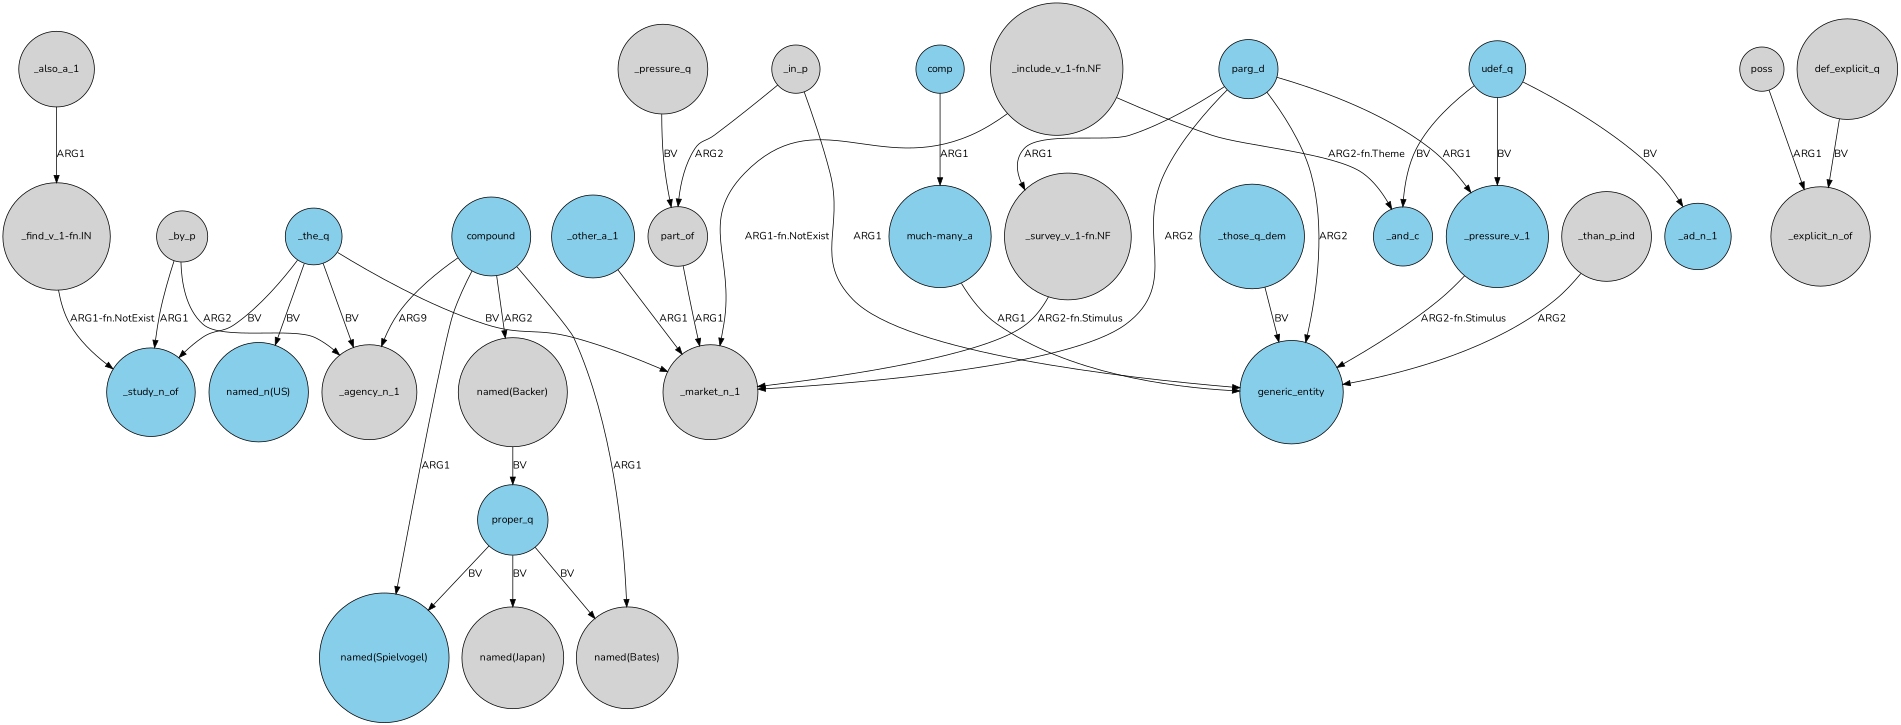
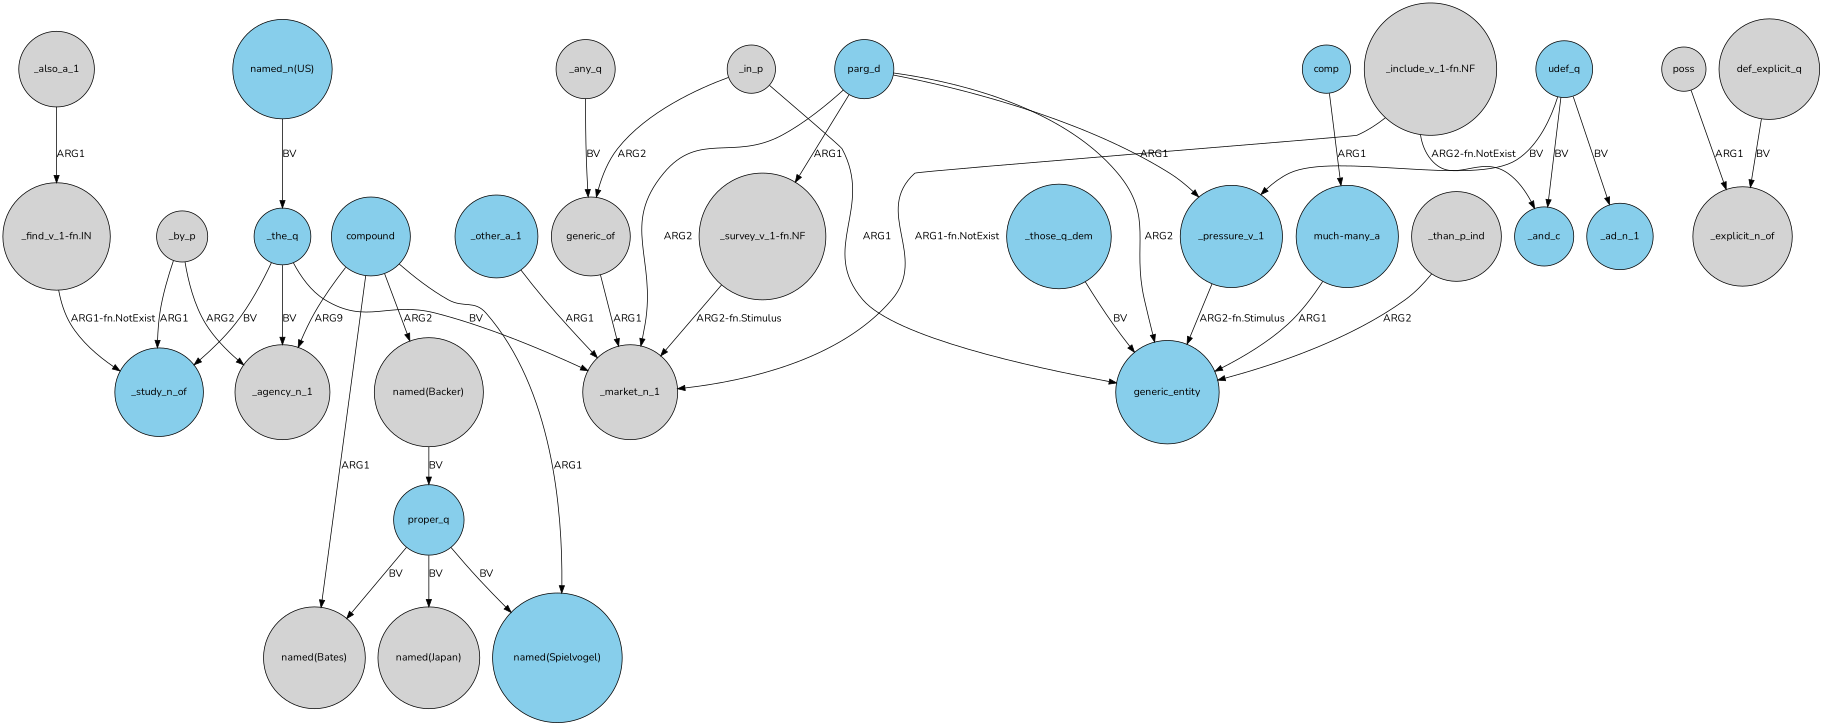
node "_pressure_q": label "_pressure_q" -> "_any_q"
edge "_include_v_1-fn.NF" -> "_and_c": label "ARG2-fn.Theme" -> "ARG2-fn.NotExist"
node "part_of": label "part_of" -> "generic_of"
edge "_the_q" -> "named_n(US)": reversed
